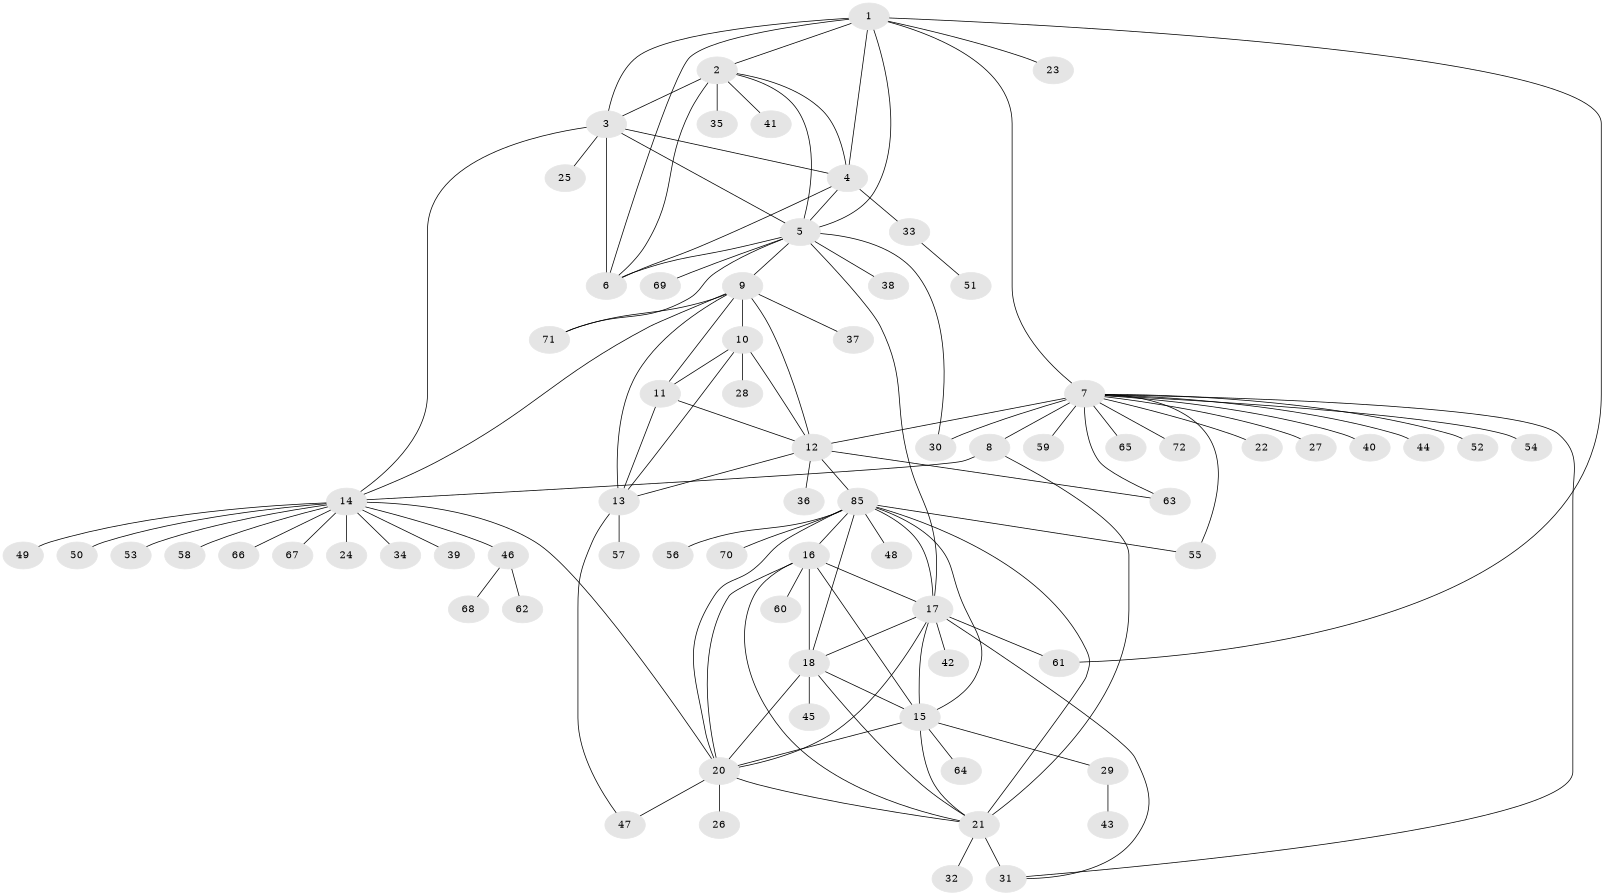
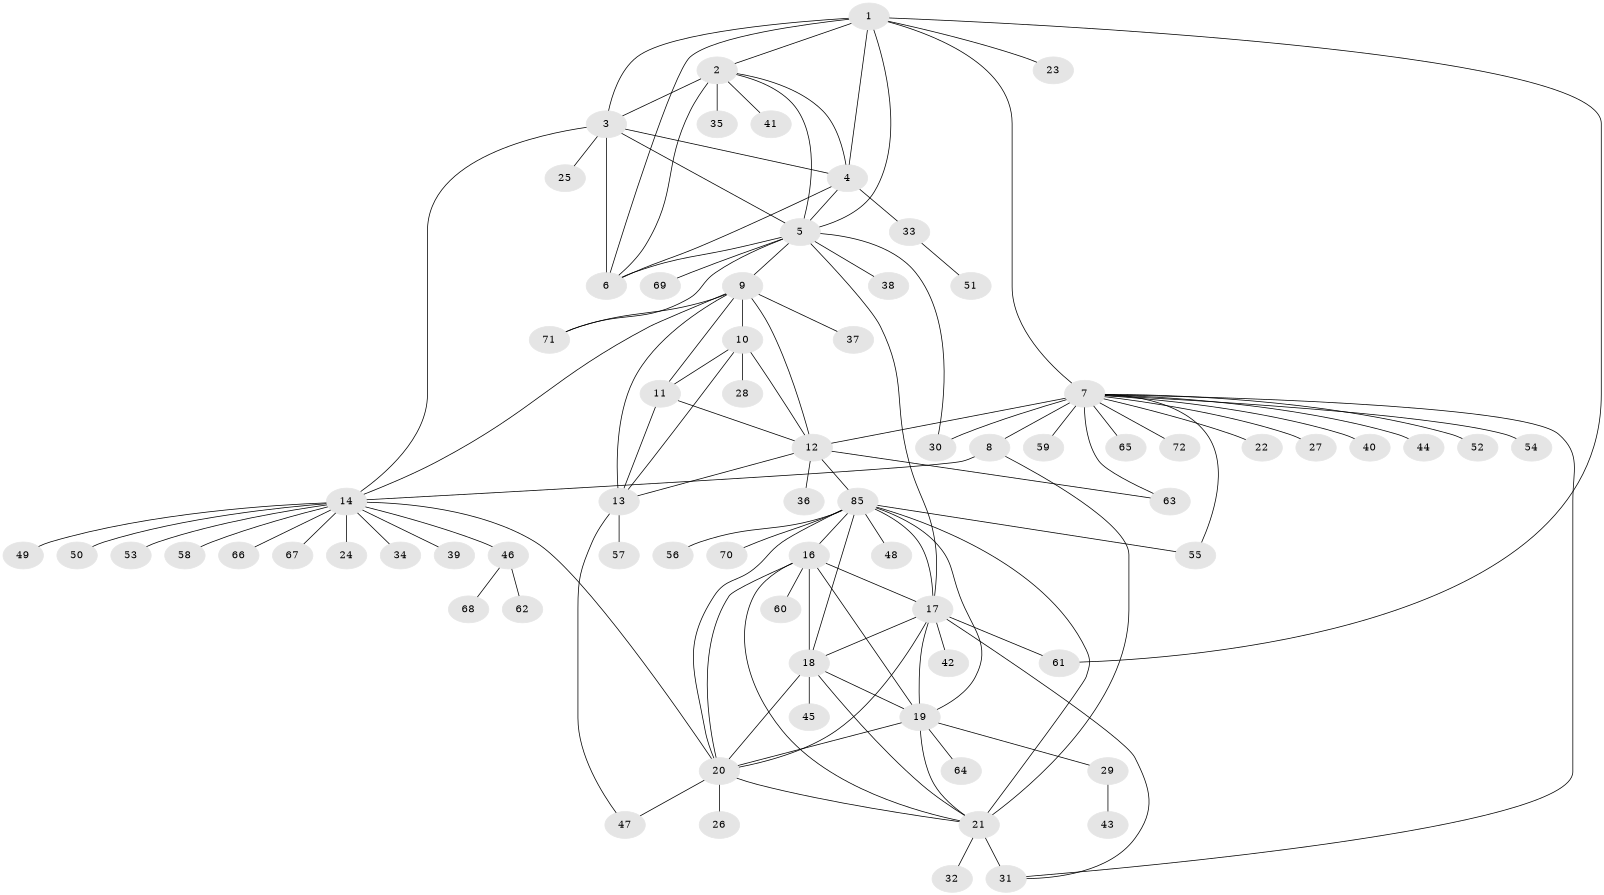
node "15": label "15" -> "19"
